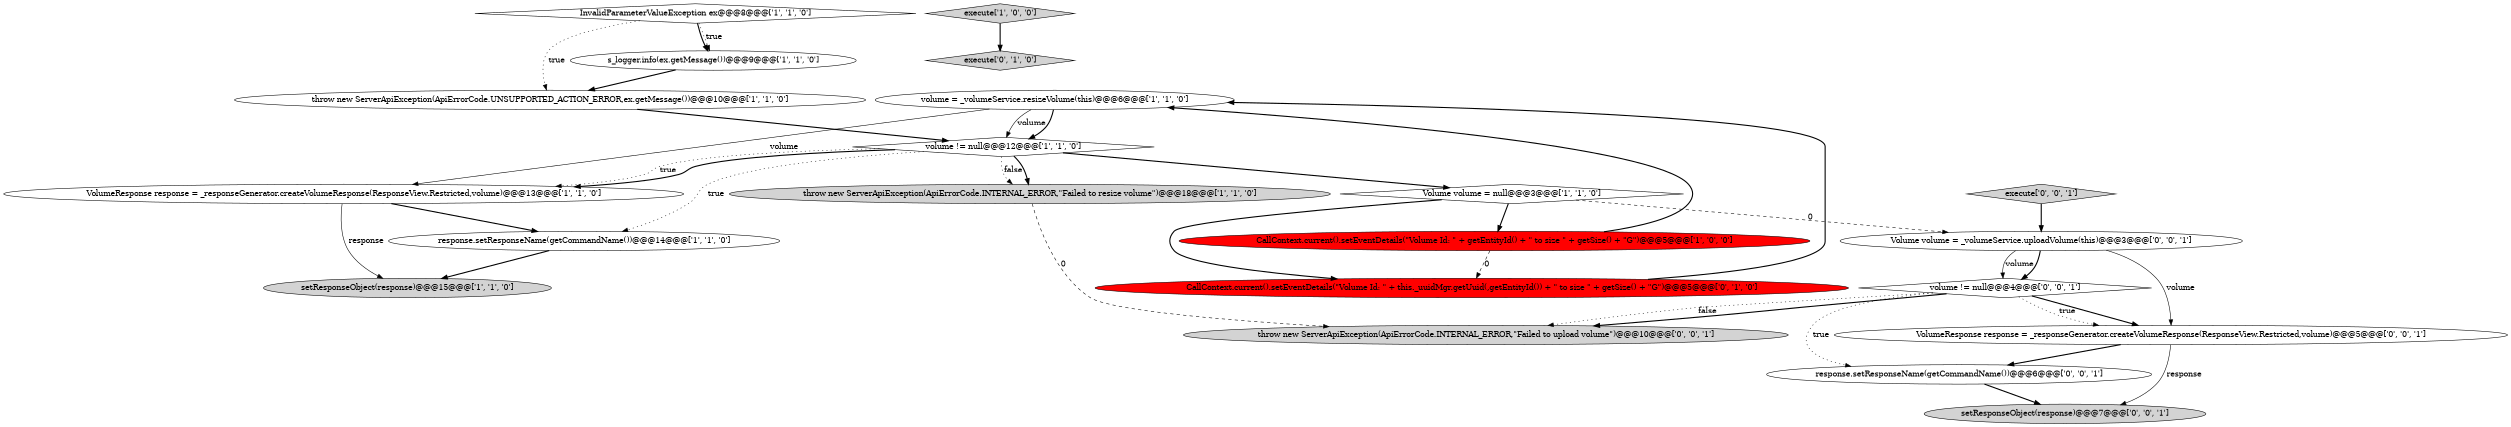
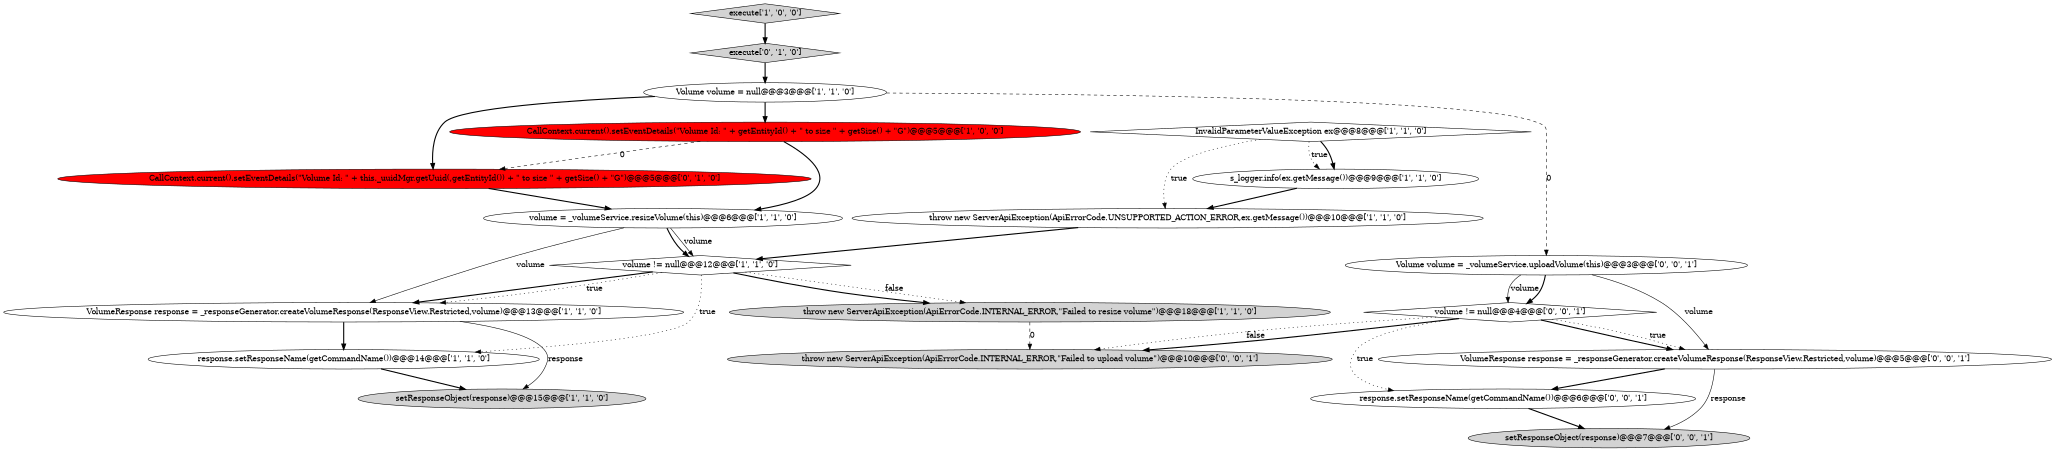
edge "volume != null@@@12@@@['1', '1', '0']" -> "Volume volume = null@@@3@@@['1', '1', '0']": now "execute['0', '1', '0']" -> "Volume volume = null@@@3@@@['1', '1', '0']"
node "Volume volume = null@@@3@@@['1', '1', '0']": shape diamond -> ellipse
node "execute['0', '0', '1']": removed
